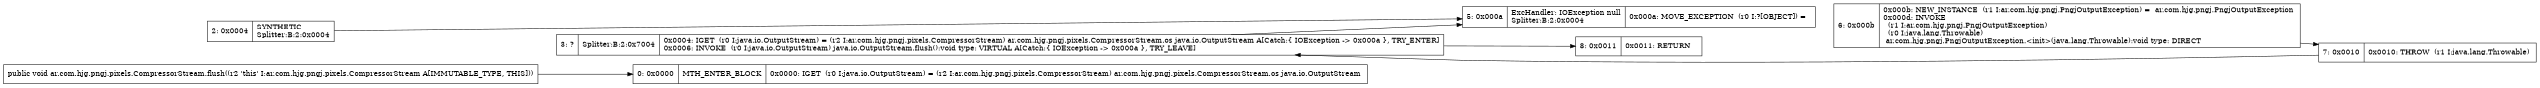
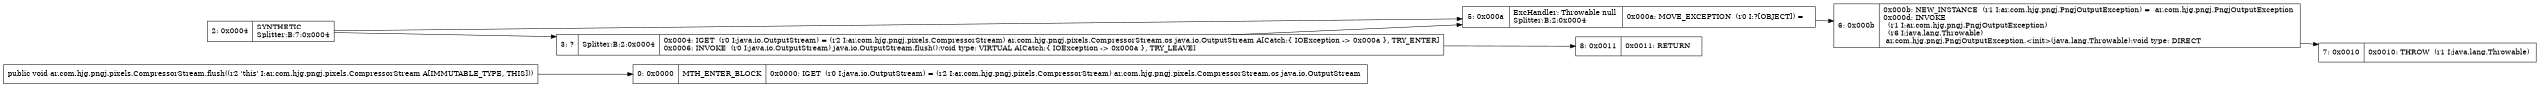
node "5: 0x000a": text "ExcHandler: IOException null" -> "ExcHandler: Throwable null"
edge "5: 0x000a" -> "6: 0x000b": added
node "6: 0x000b": text "(r0 I:java.lang.Throwable)" -> "(r6 I:java.lang.Throwable)"
node "2: 0x0004": text "Splitter:B:2:0x0004" -> "Splitter:B:7:0x0004"
node "3: ?": text "Splitter:B:2:0x7004" -> "Splitter:B:2:0x0004"
edge "7: 0x0010" -> "3: ?": now "2: 0x0004" -> "3: ?"
